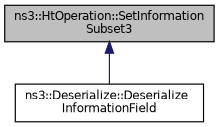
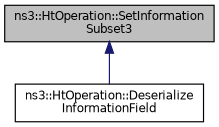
node "ns3::Deserialize::Deserialize InformationField": label "ns3::Deserialize::Deserialize InformationField" -> "ns3::HtOperation::Deserialize InformationField"
